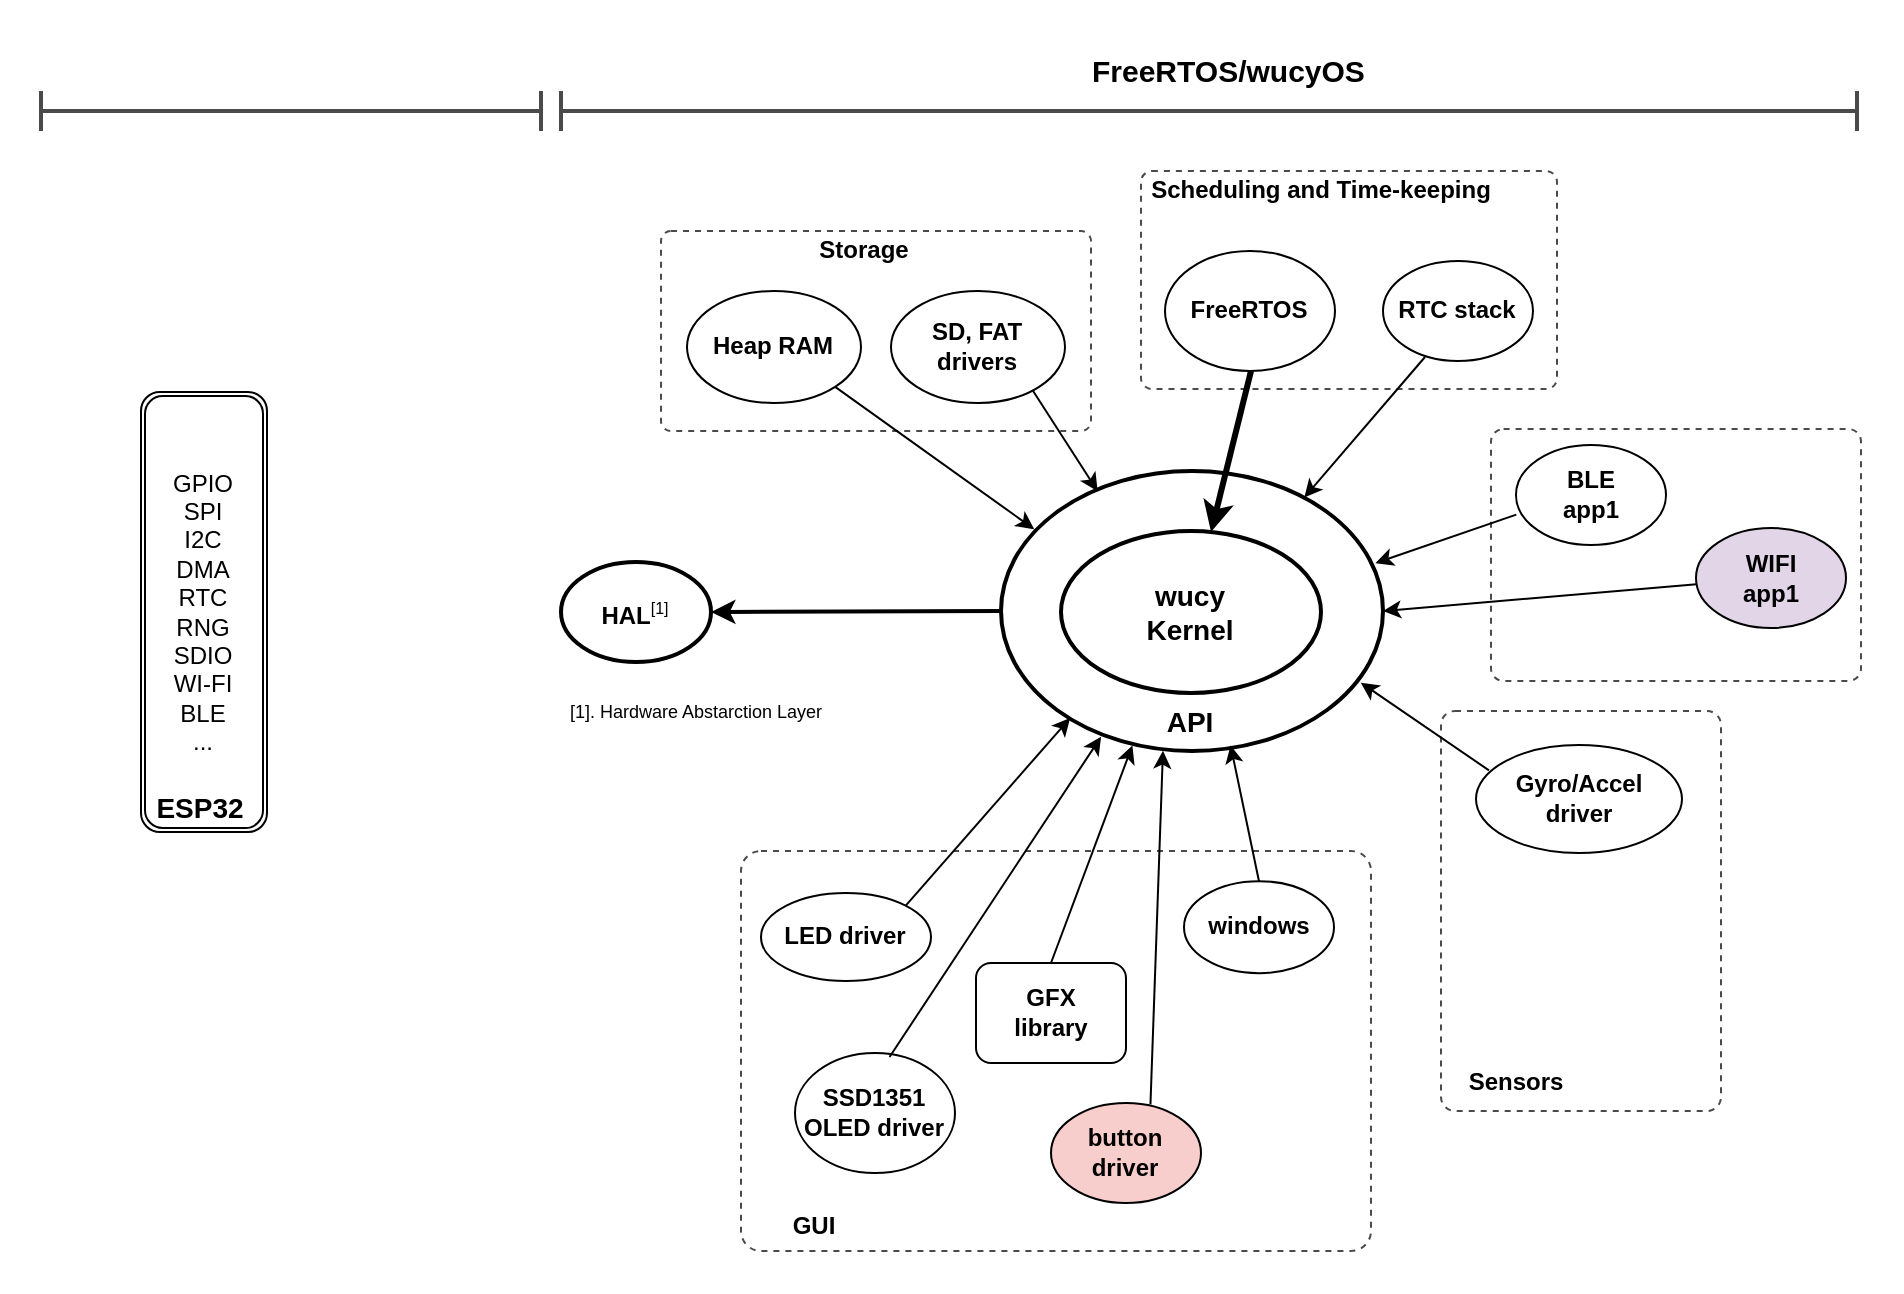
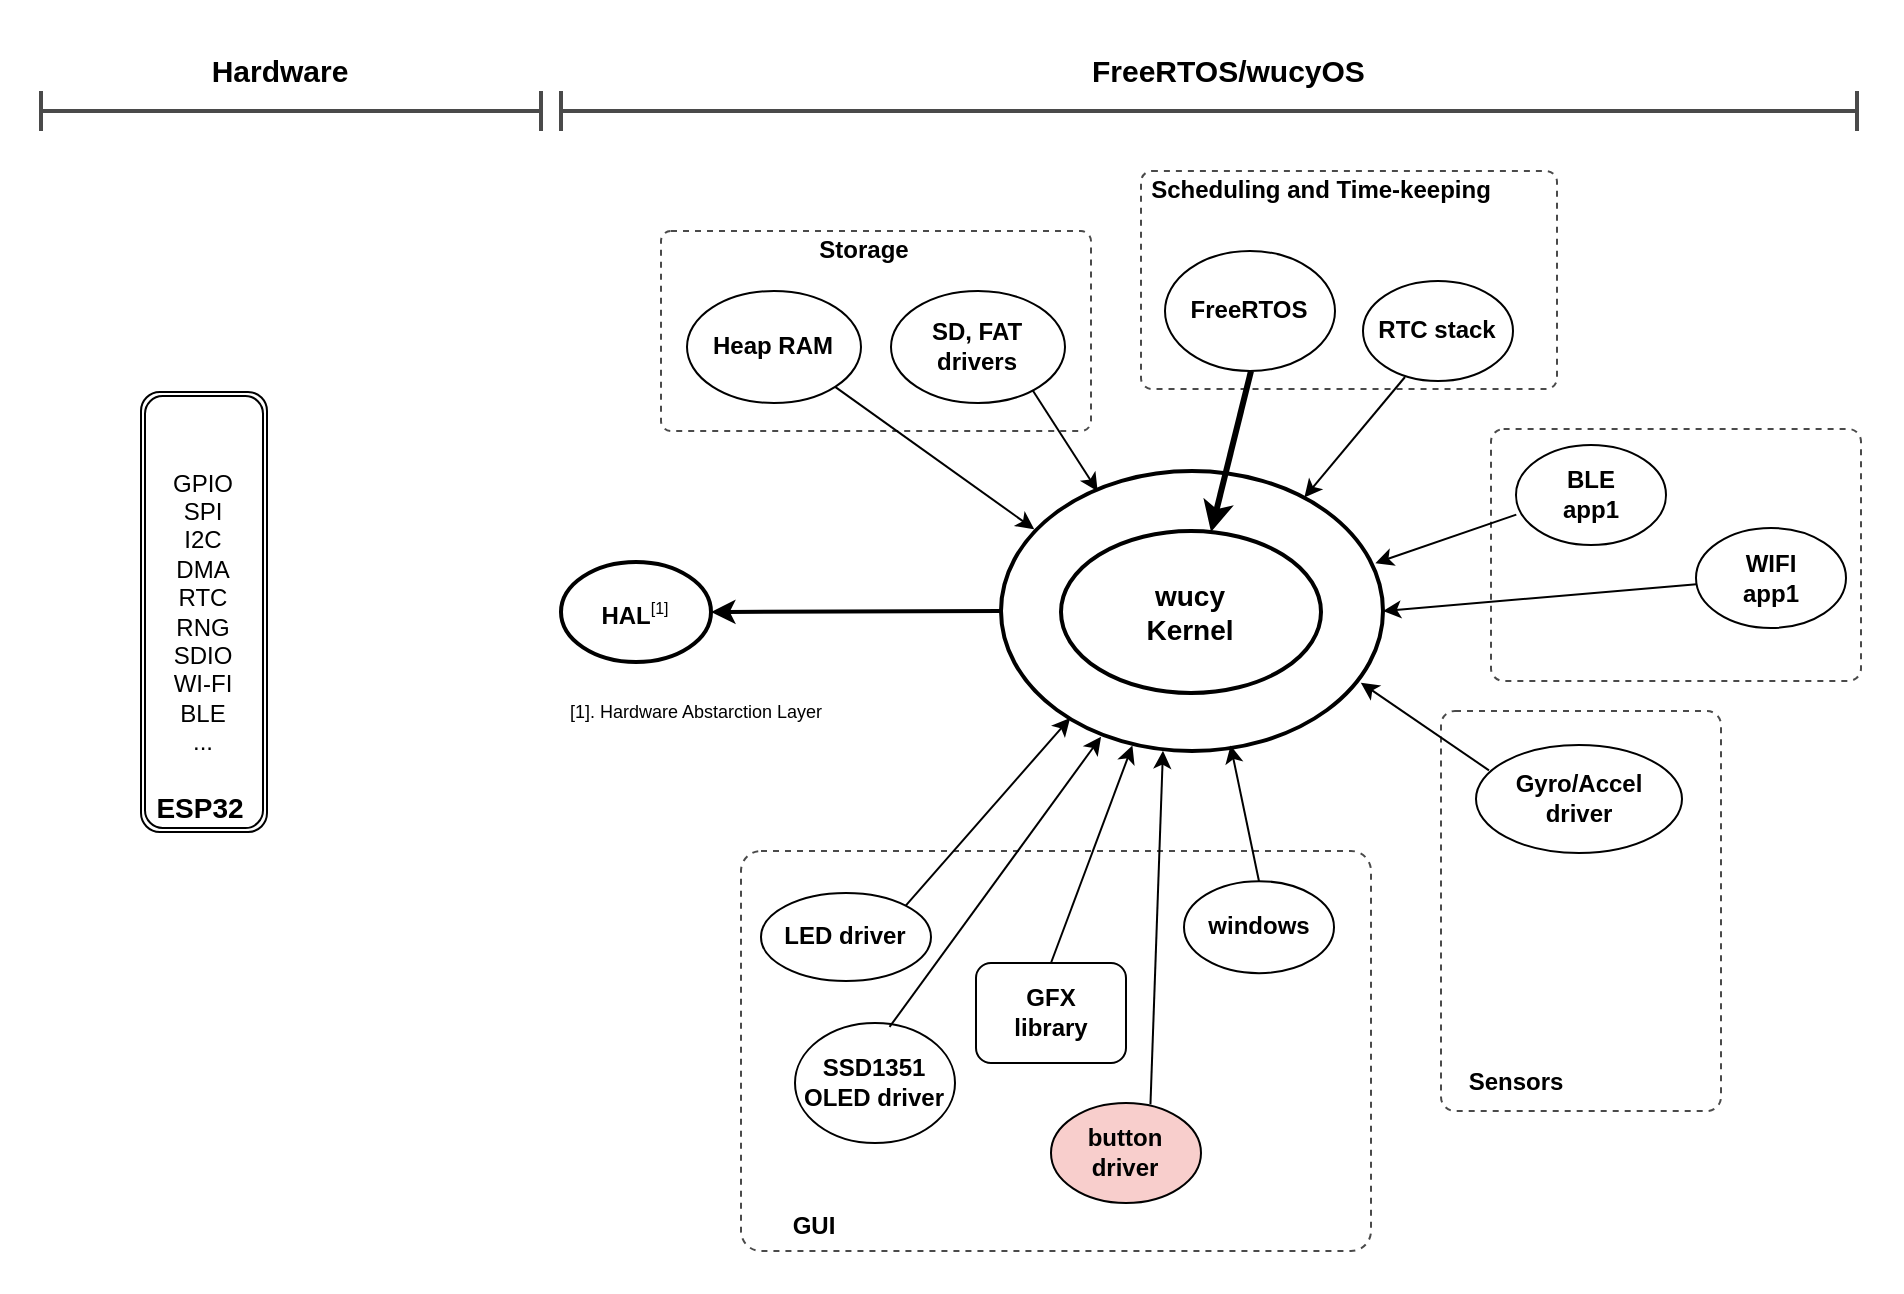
node "Hardware": added
node "RTC stack": moved (1458, 311) -> (1438, 331)
node "WIFI app1": fillcolor #e1d5e7 -> #ffffff
node "API": removed
node "SSD1351 OLED driver": moved (875, 1113) -> (875, 1083)
